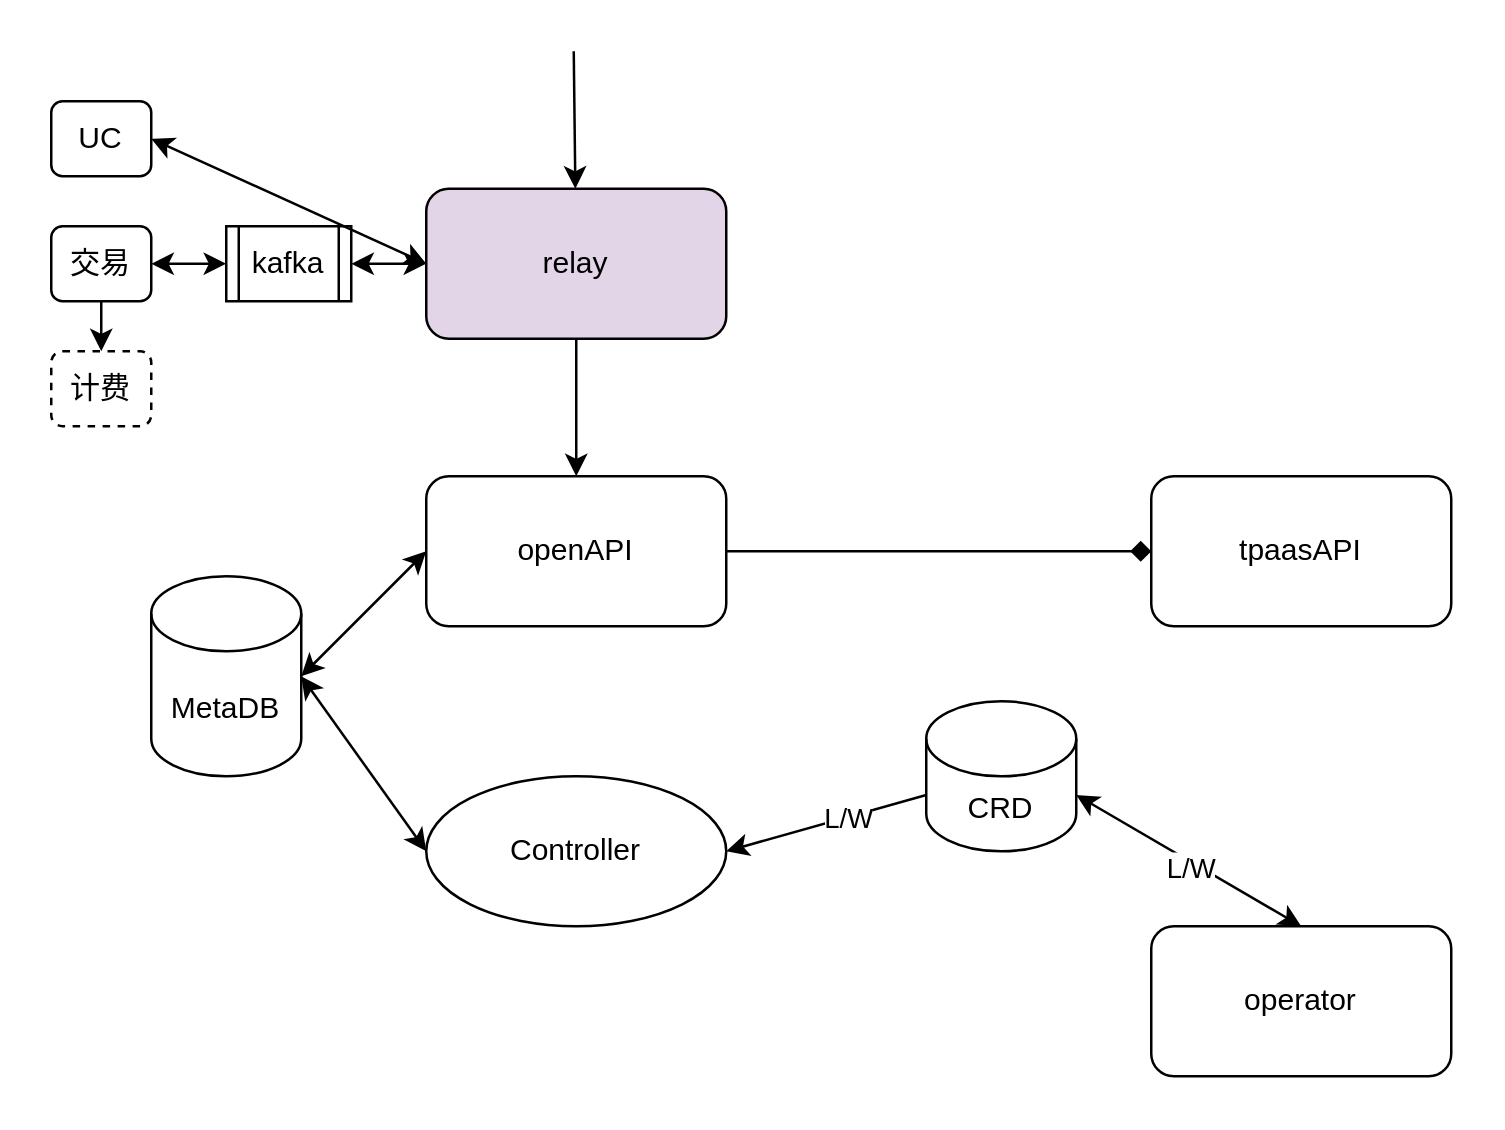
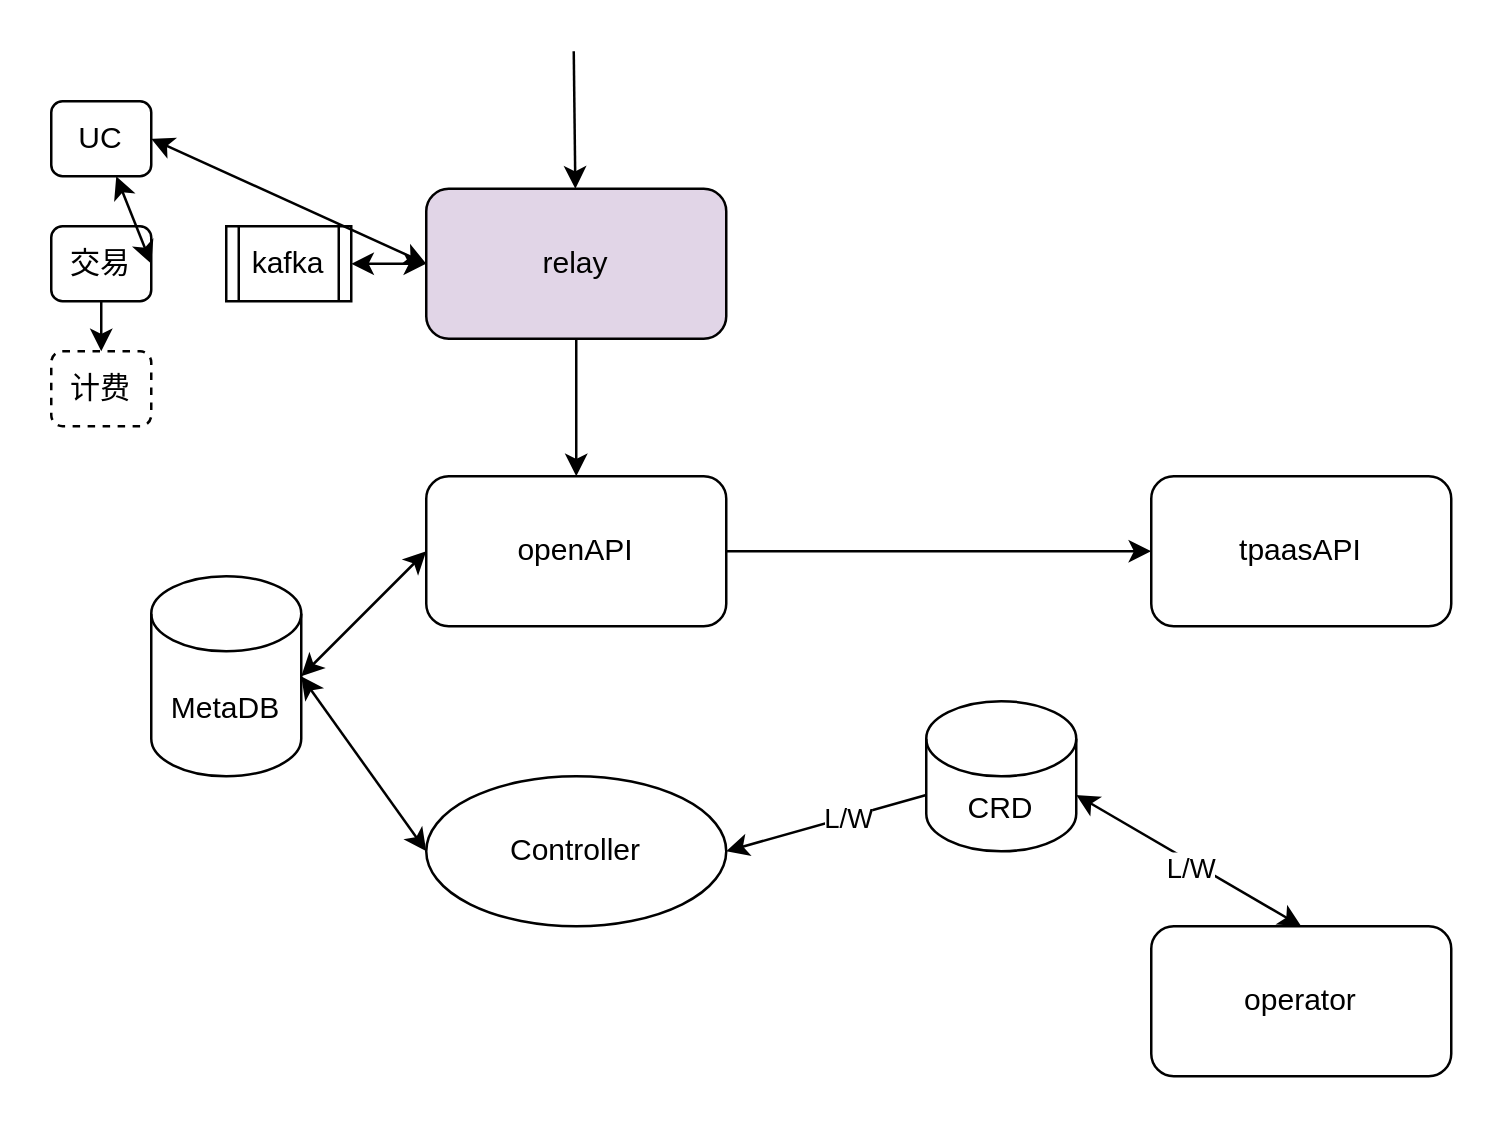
edge "交易" -- "kafka": now "交易" -- "UC"
edge "openAPI" -> "tpaasAPI": arrowhead diamond -> classic
